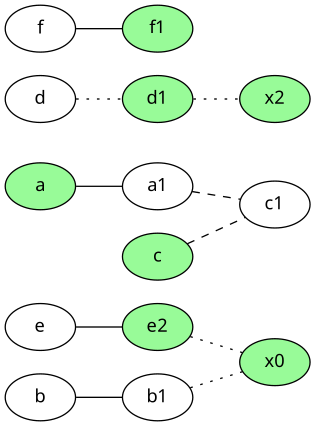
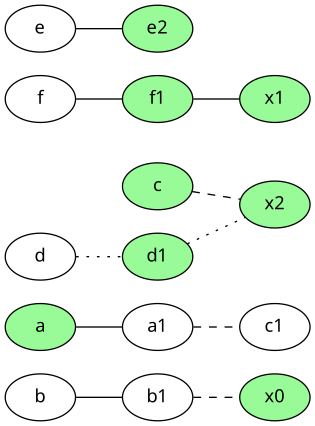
node "x1": added
edge "c1" -- "c": now "x2" -- "c"
edge "e2" -- "x0": removed
edge "x0" -- "b1": style dotted -> dashed
